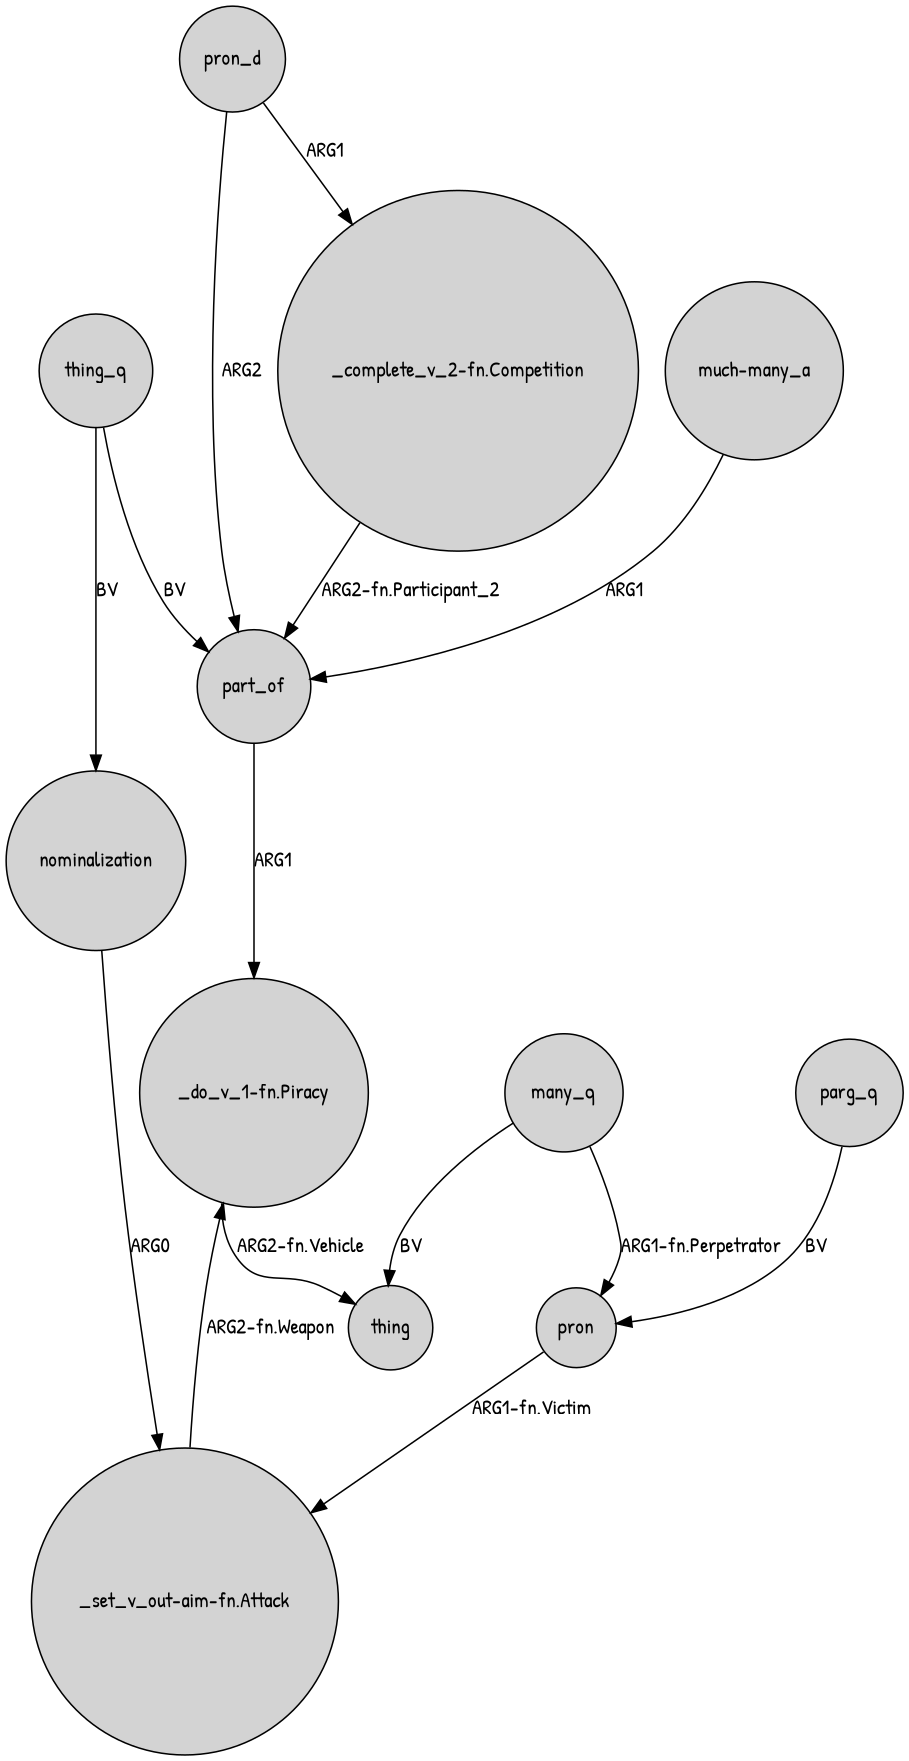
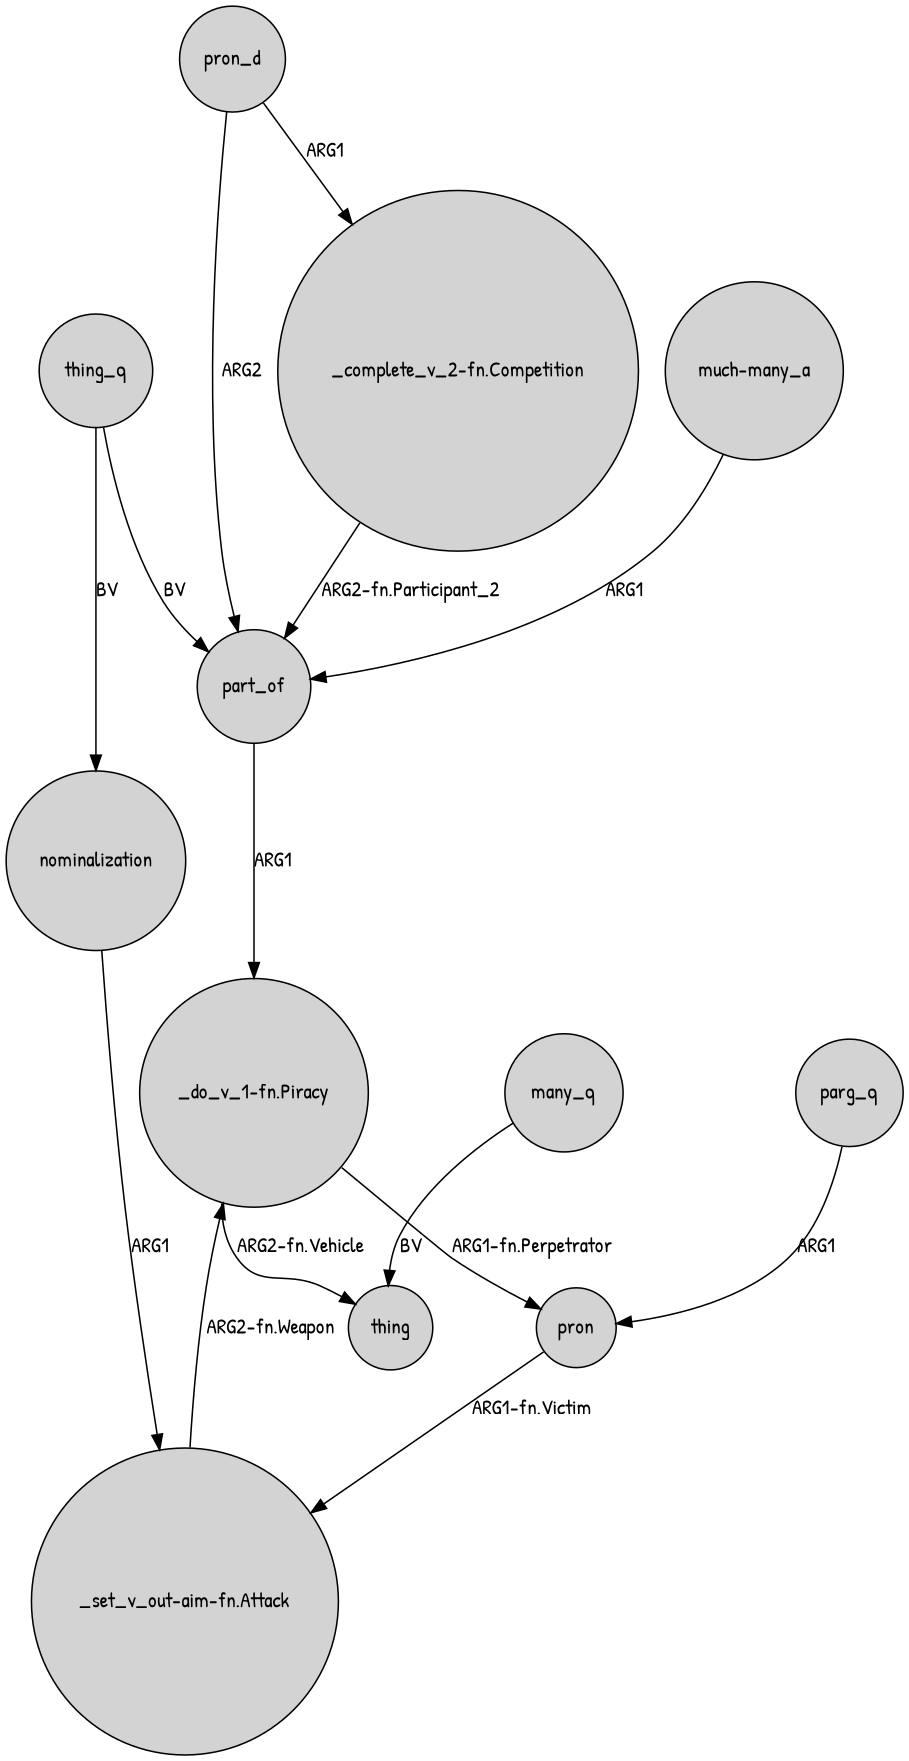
edge "many_q" -> "pron": now "_do_v_1-fn.Piracy" -> "pron"
edge "nominalization" -> "_set_v_out-aim-fn.Attack": label "ARG0" -> "ARG1"
edge "parg_q" -> "pron": label "BV" -> "ARG1"
